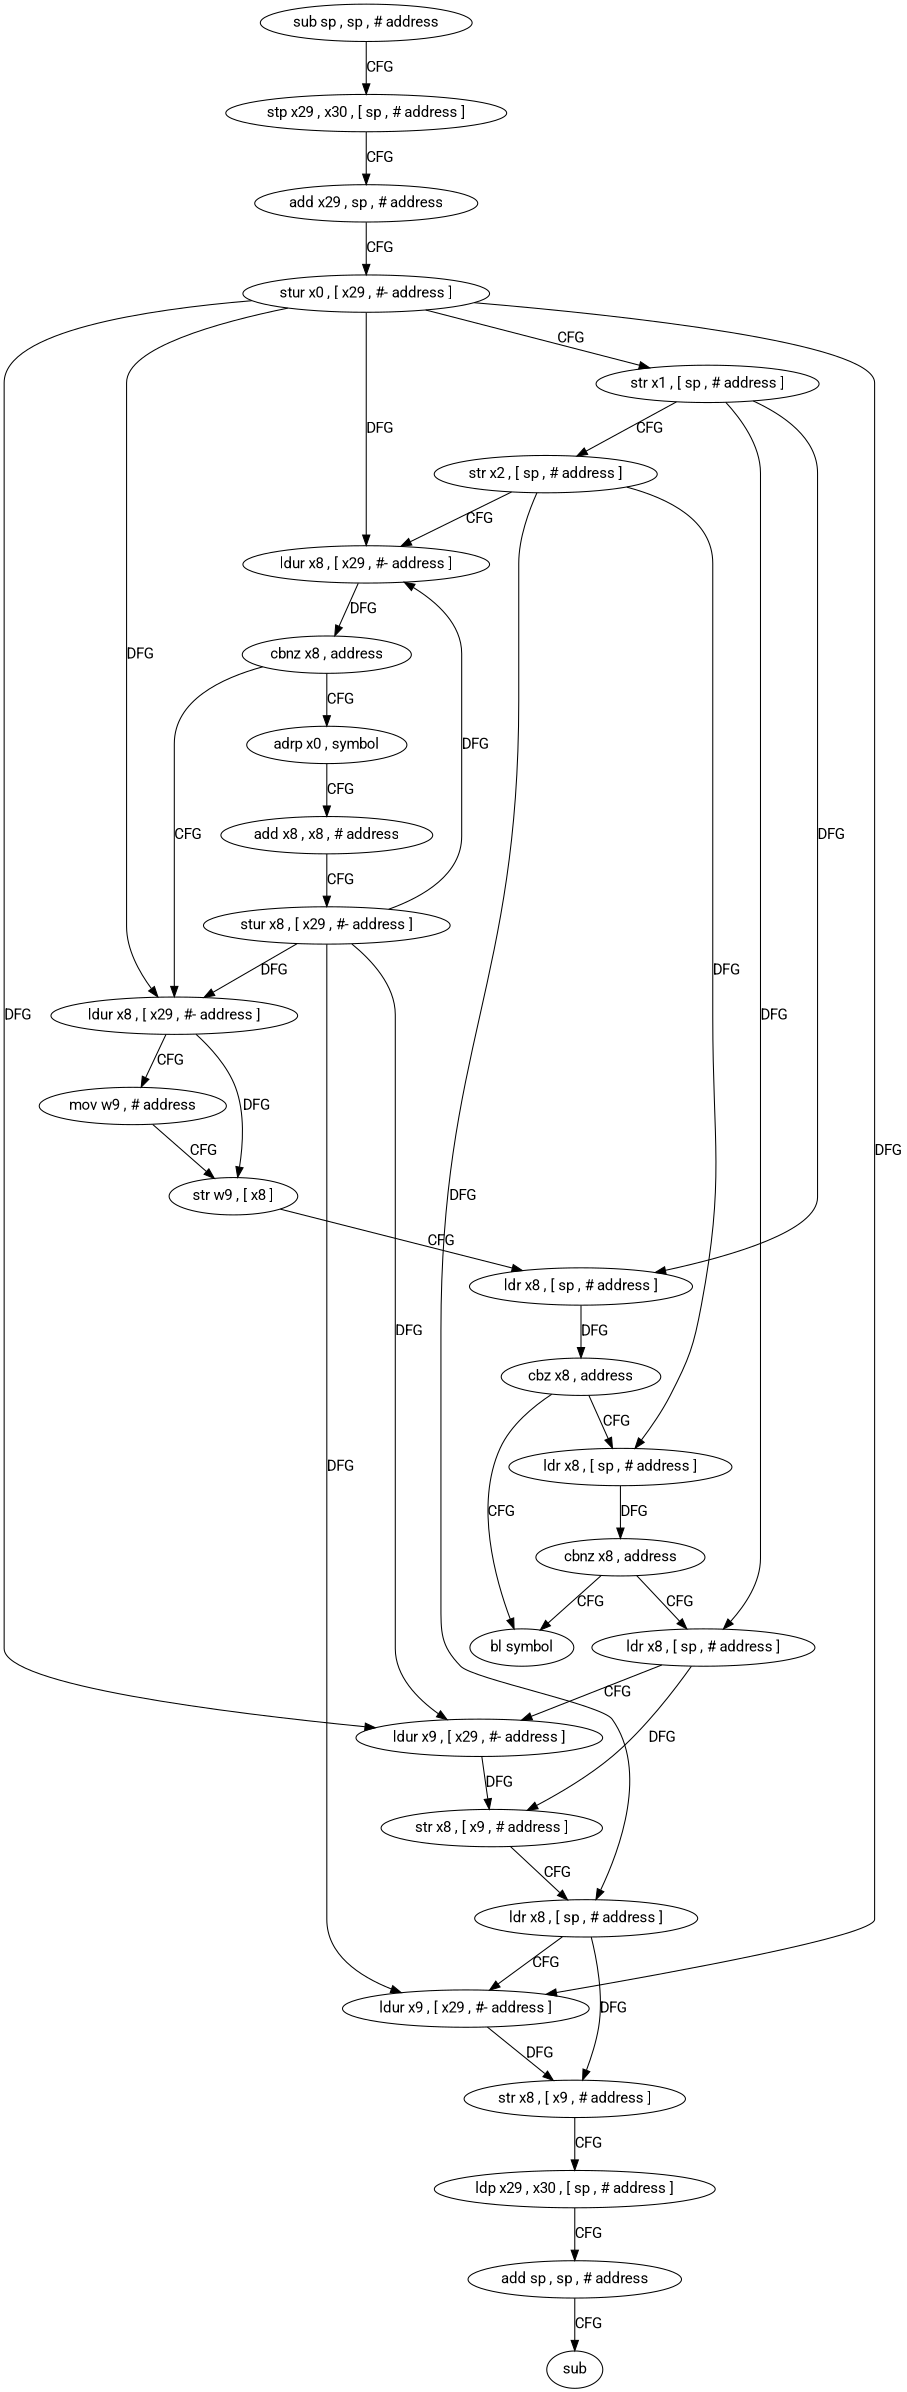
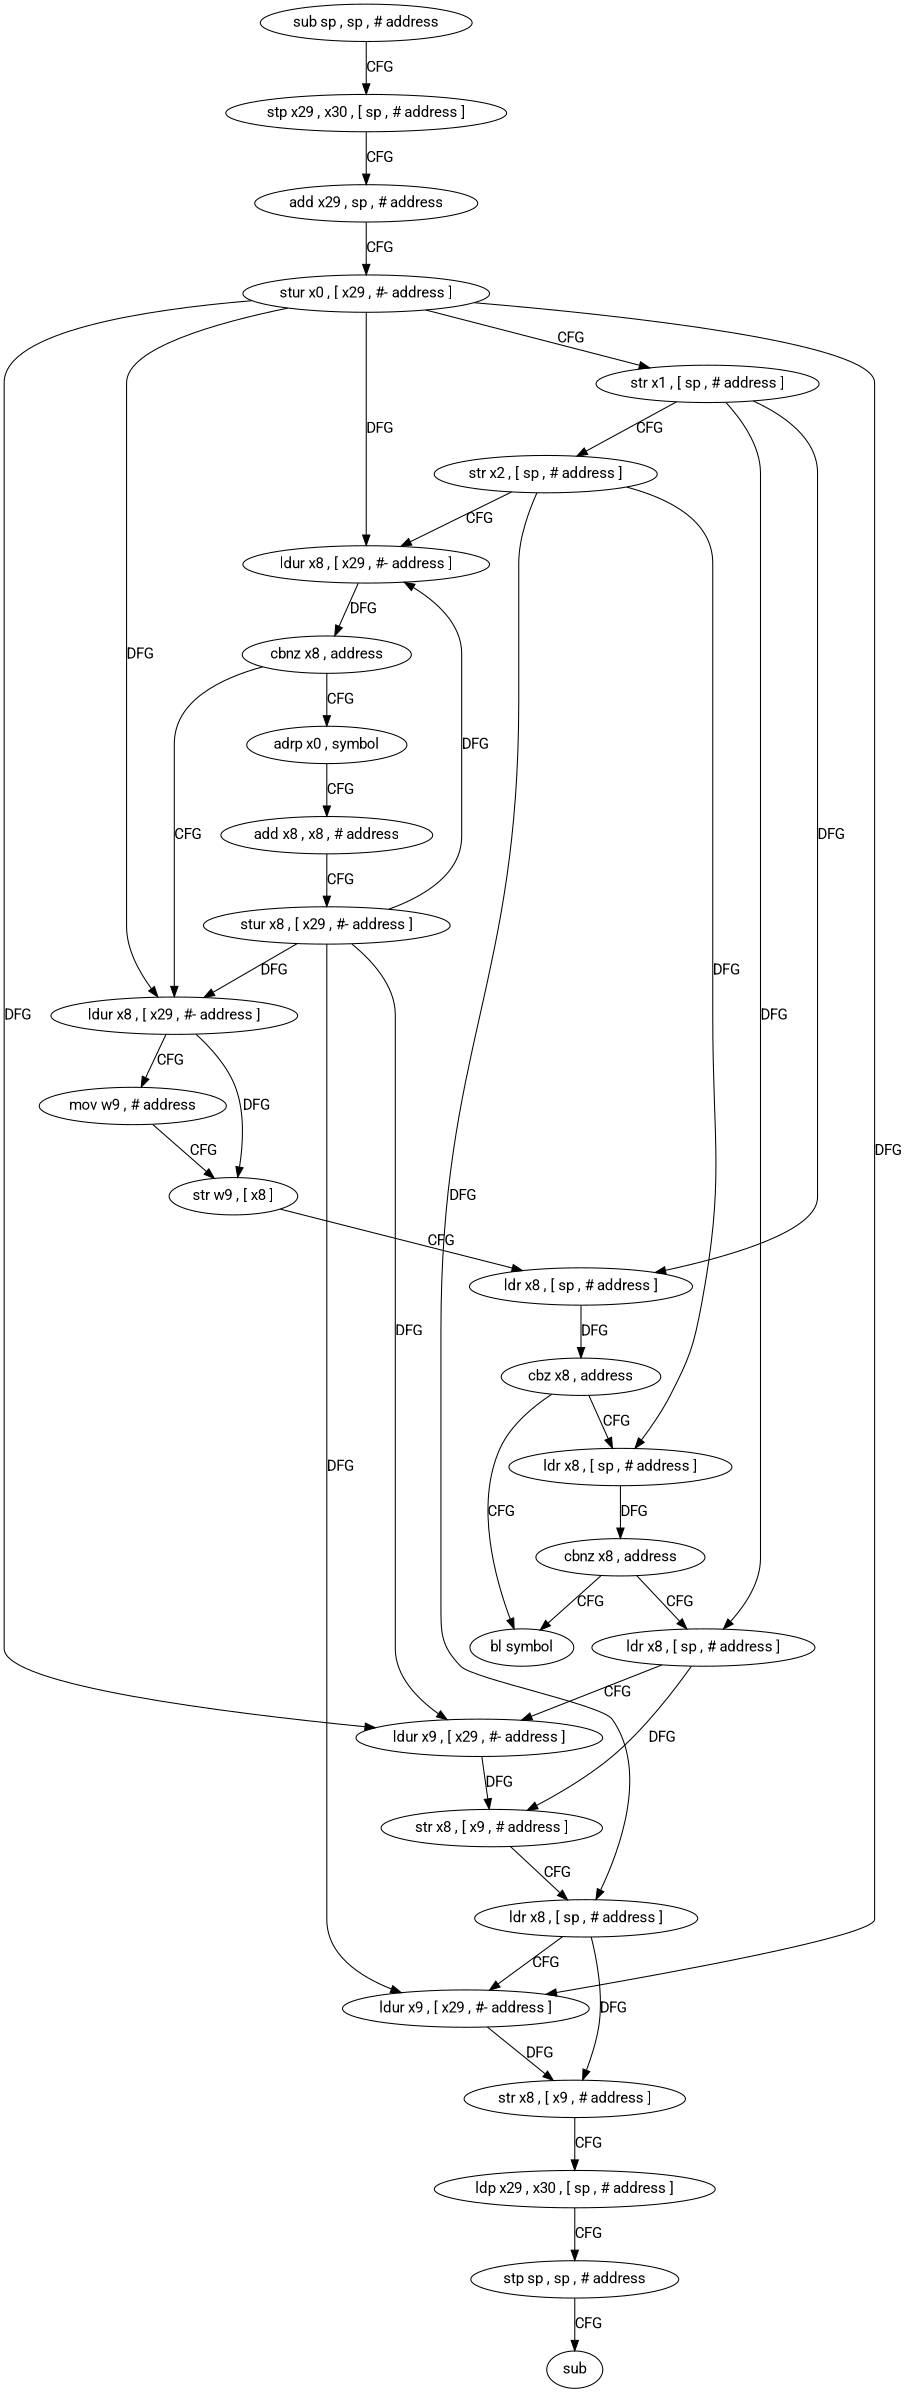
node "add sp , sp , # address": label "add sp , sp , # address" -> "stp sp , sp , # address"
